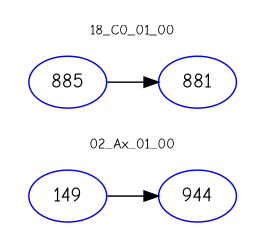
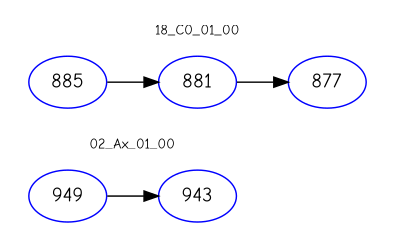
node "877": added
node "149": label "149" -> "949"
node "944": label "944" -> "943"
